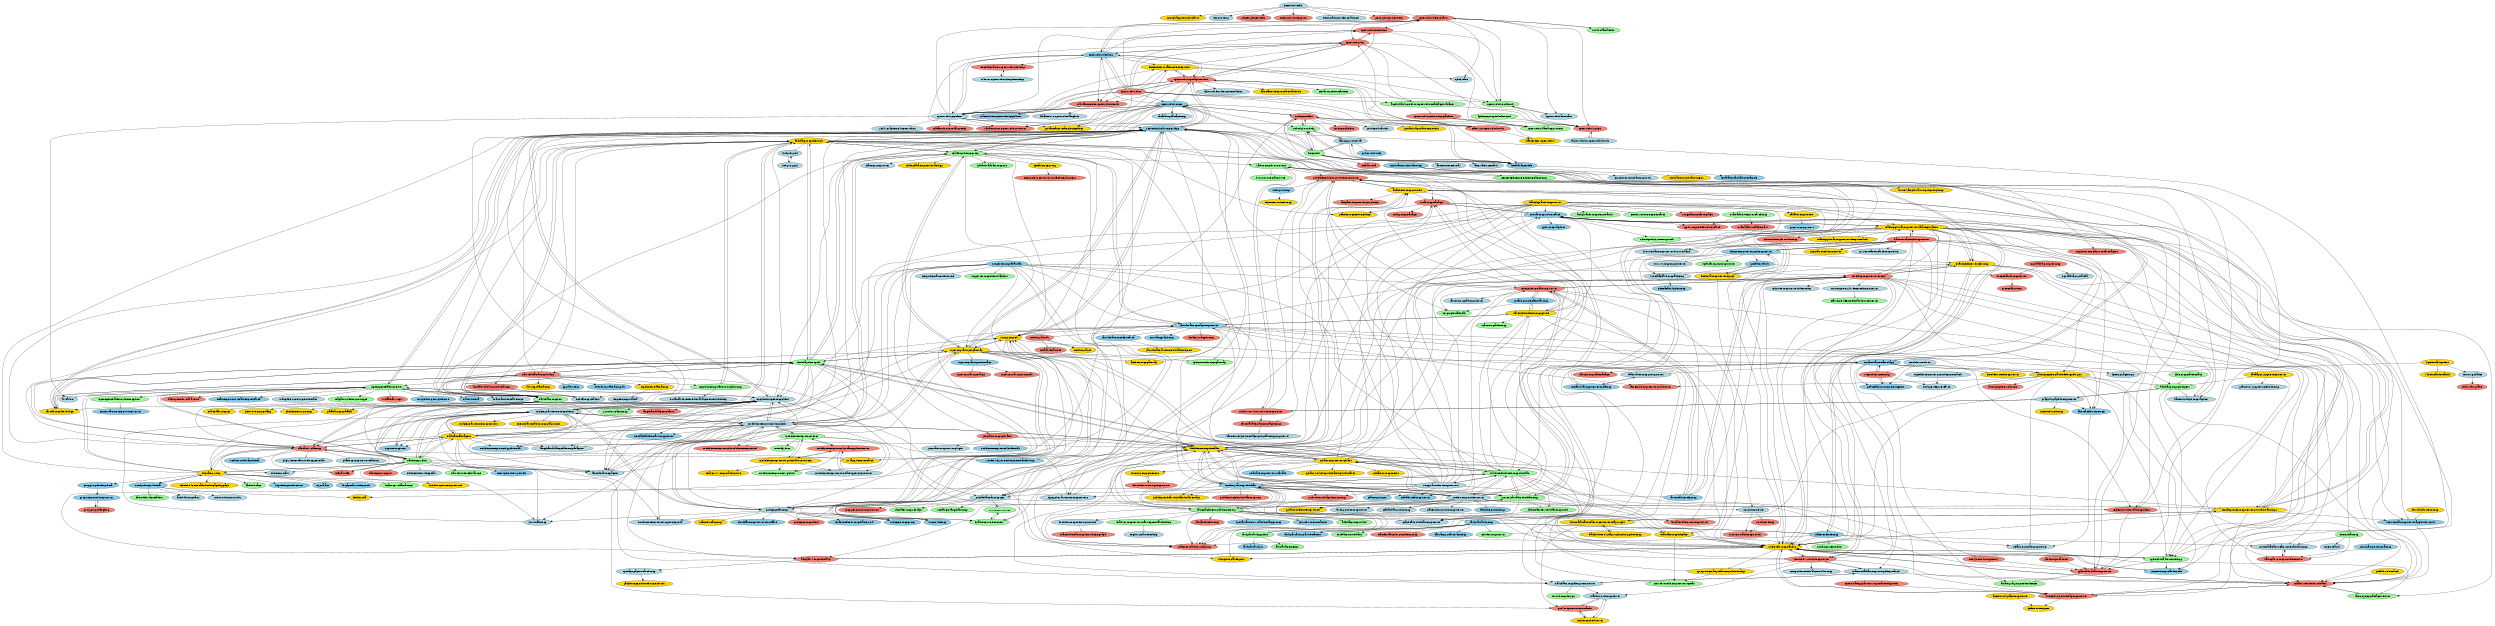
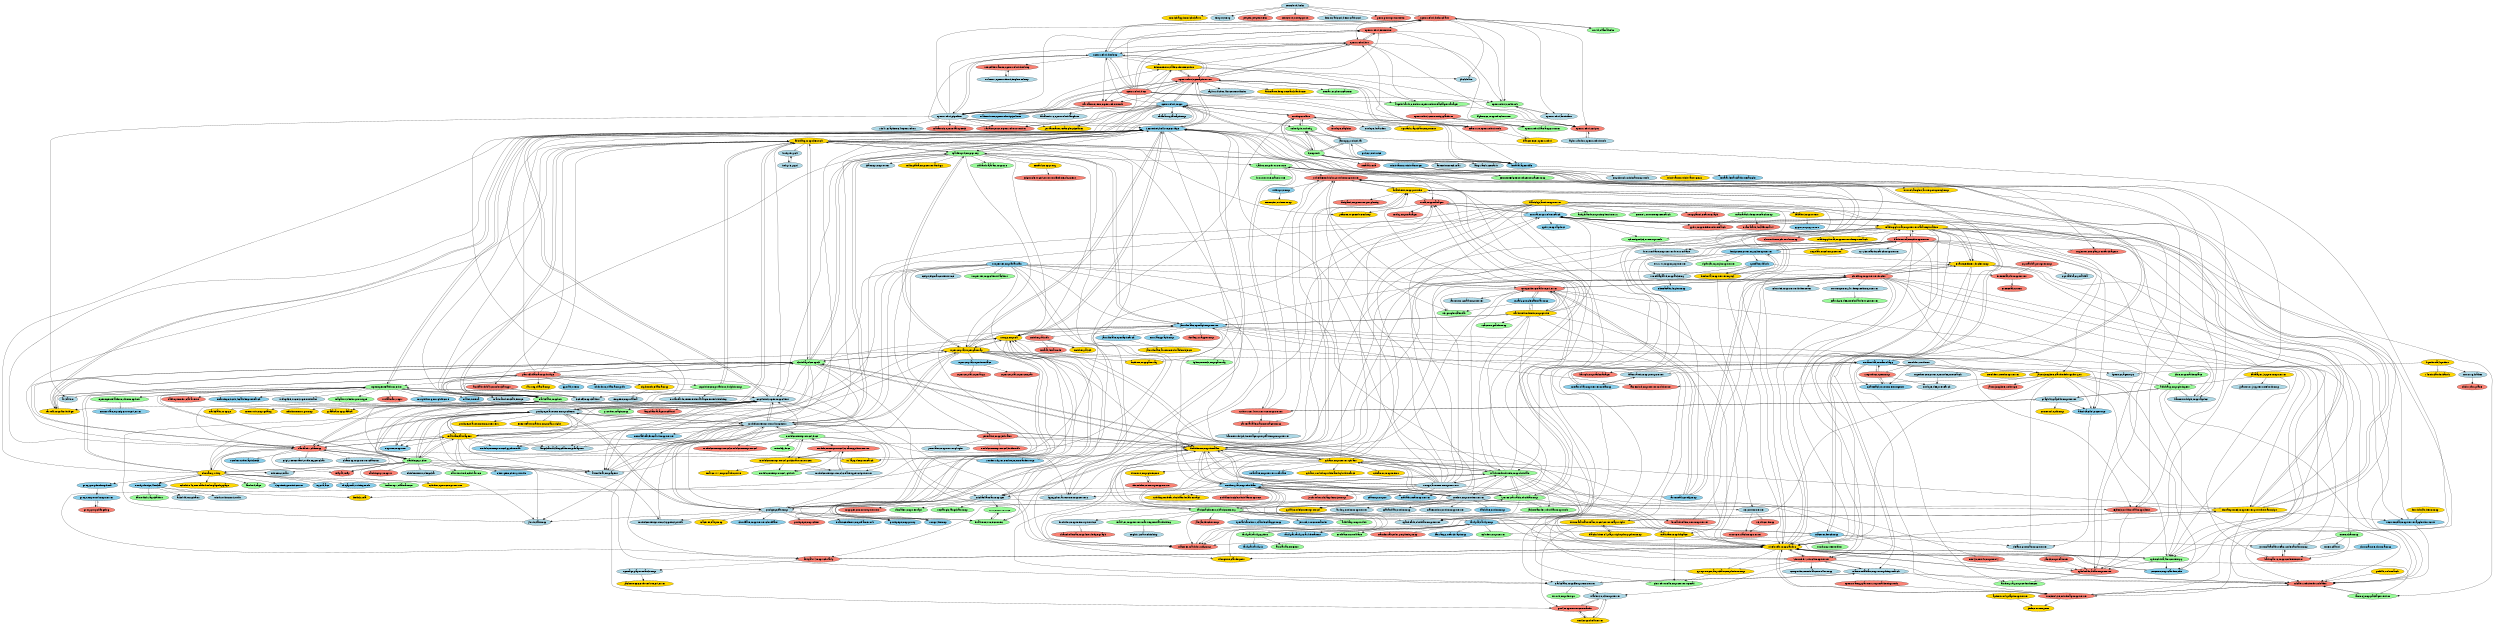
node "andybrandt/mcp-simple-arxiv": label "andybrandt/mcp-simple-arxiv" -> "andybrandt/mcp-simple-sirmews"
node "modelcontextprotocol/kotlin-sdk": fillcolor skyblue -> salmon
